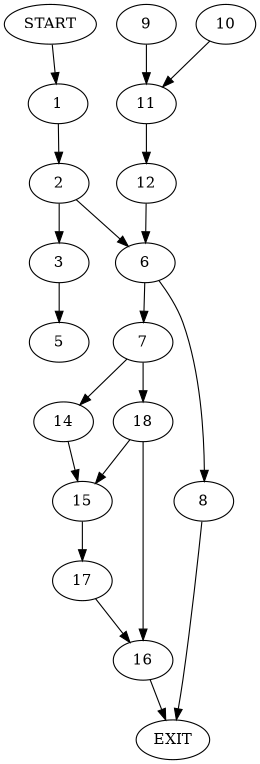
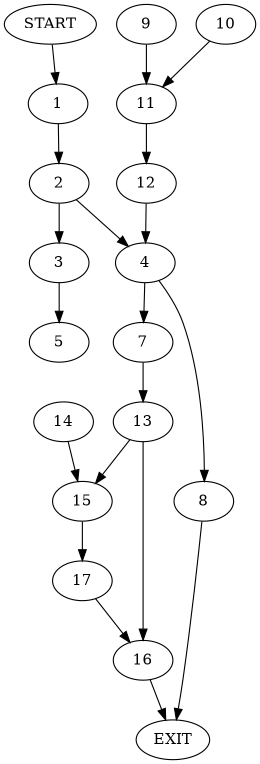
node "6": label "6" -> "4"
edge "7" -> "14": removed
node "18": label "18" -> "13"
